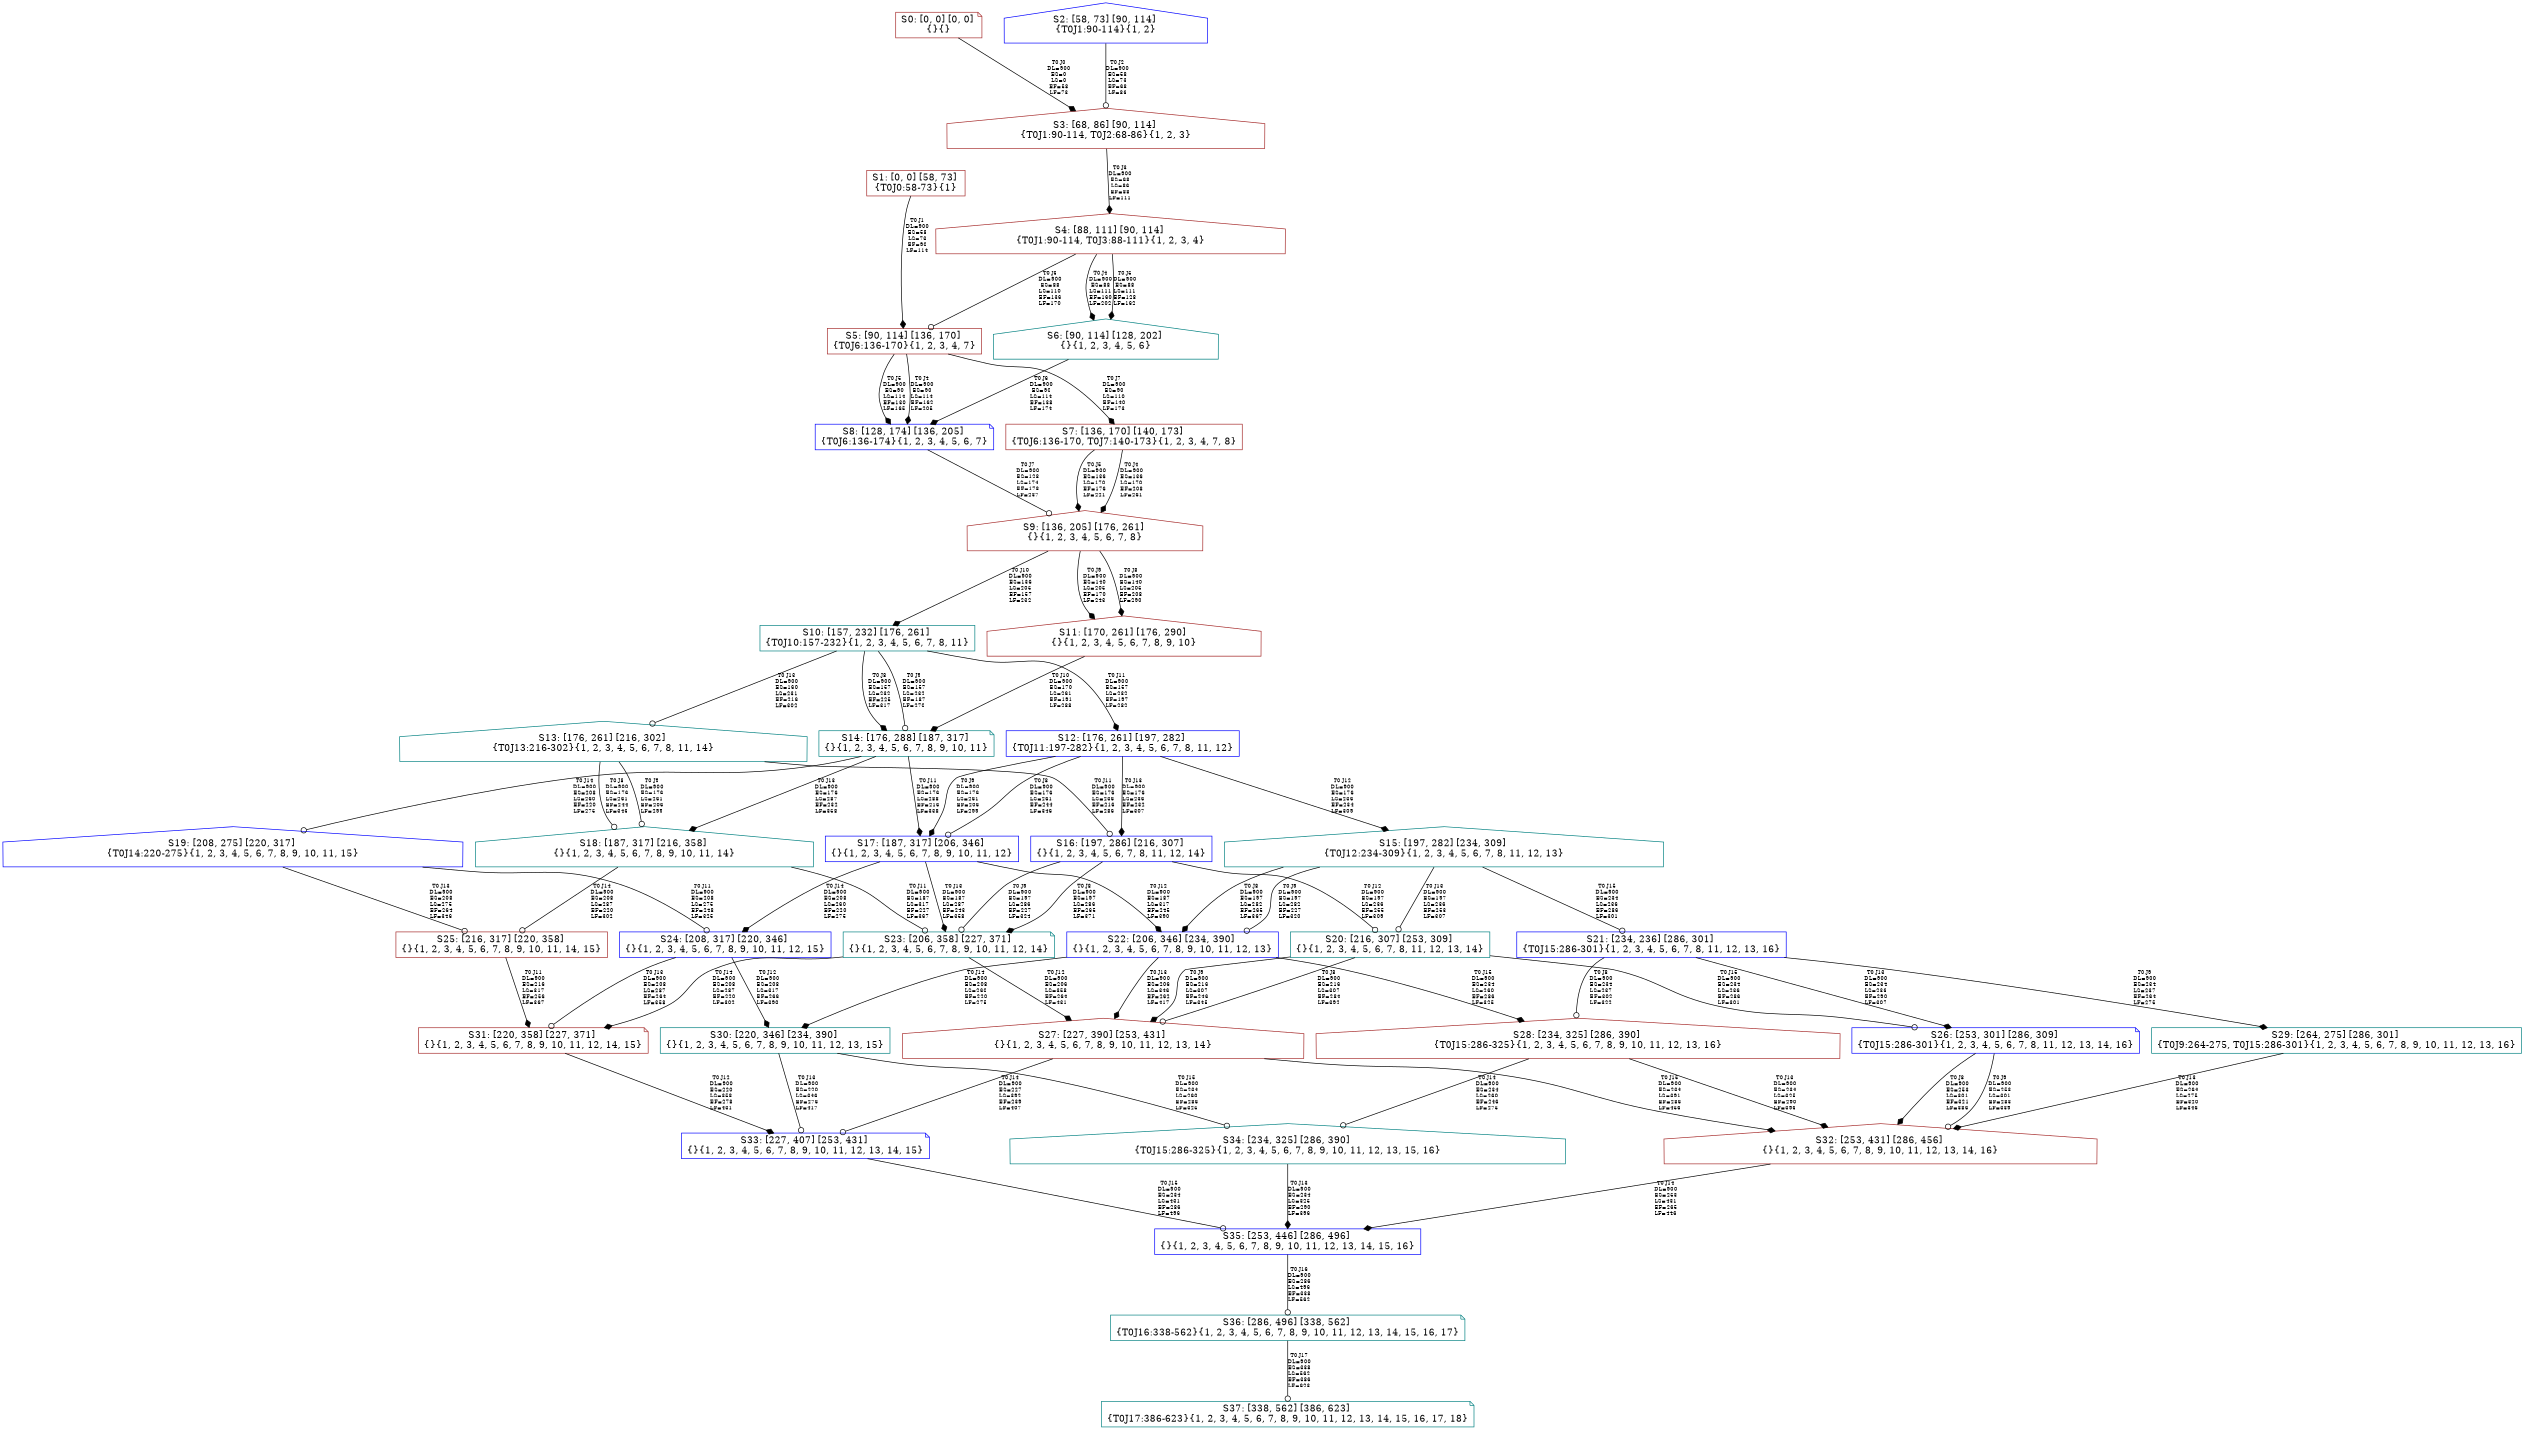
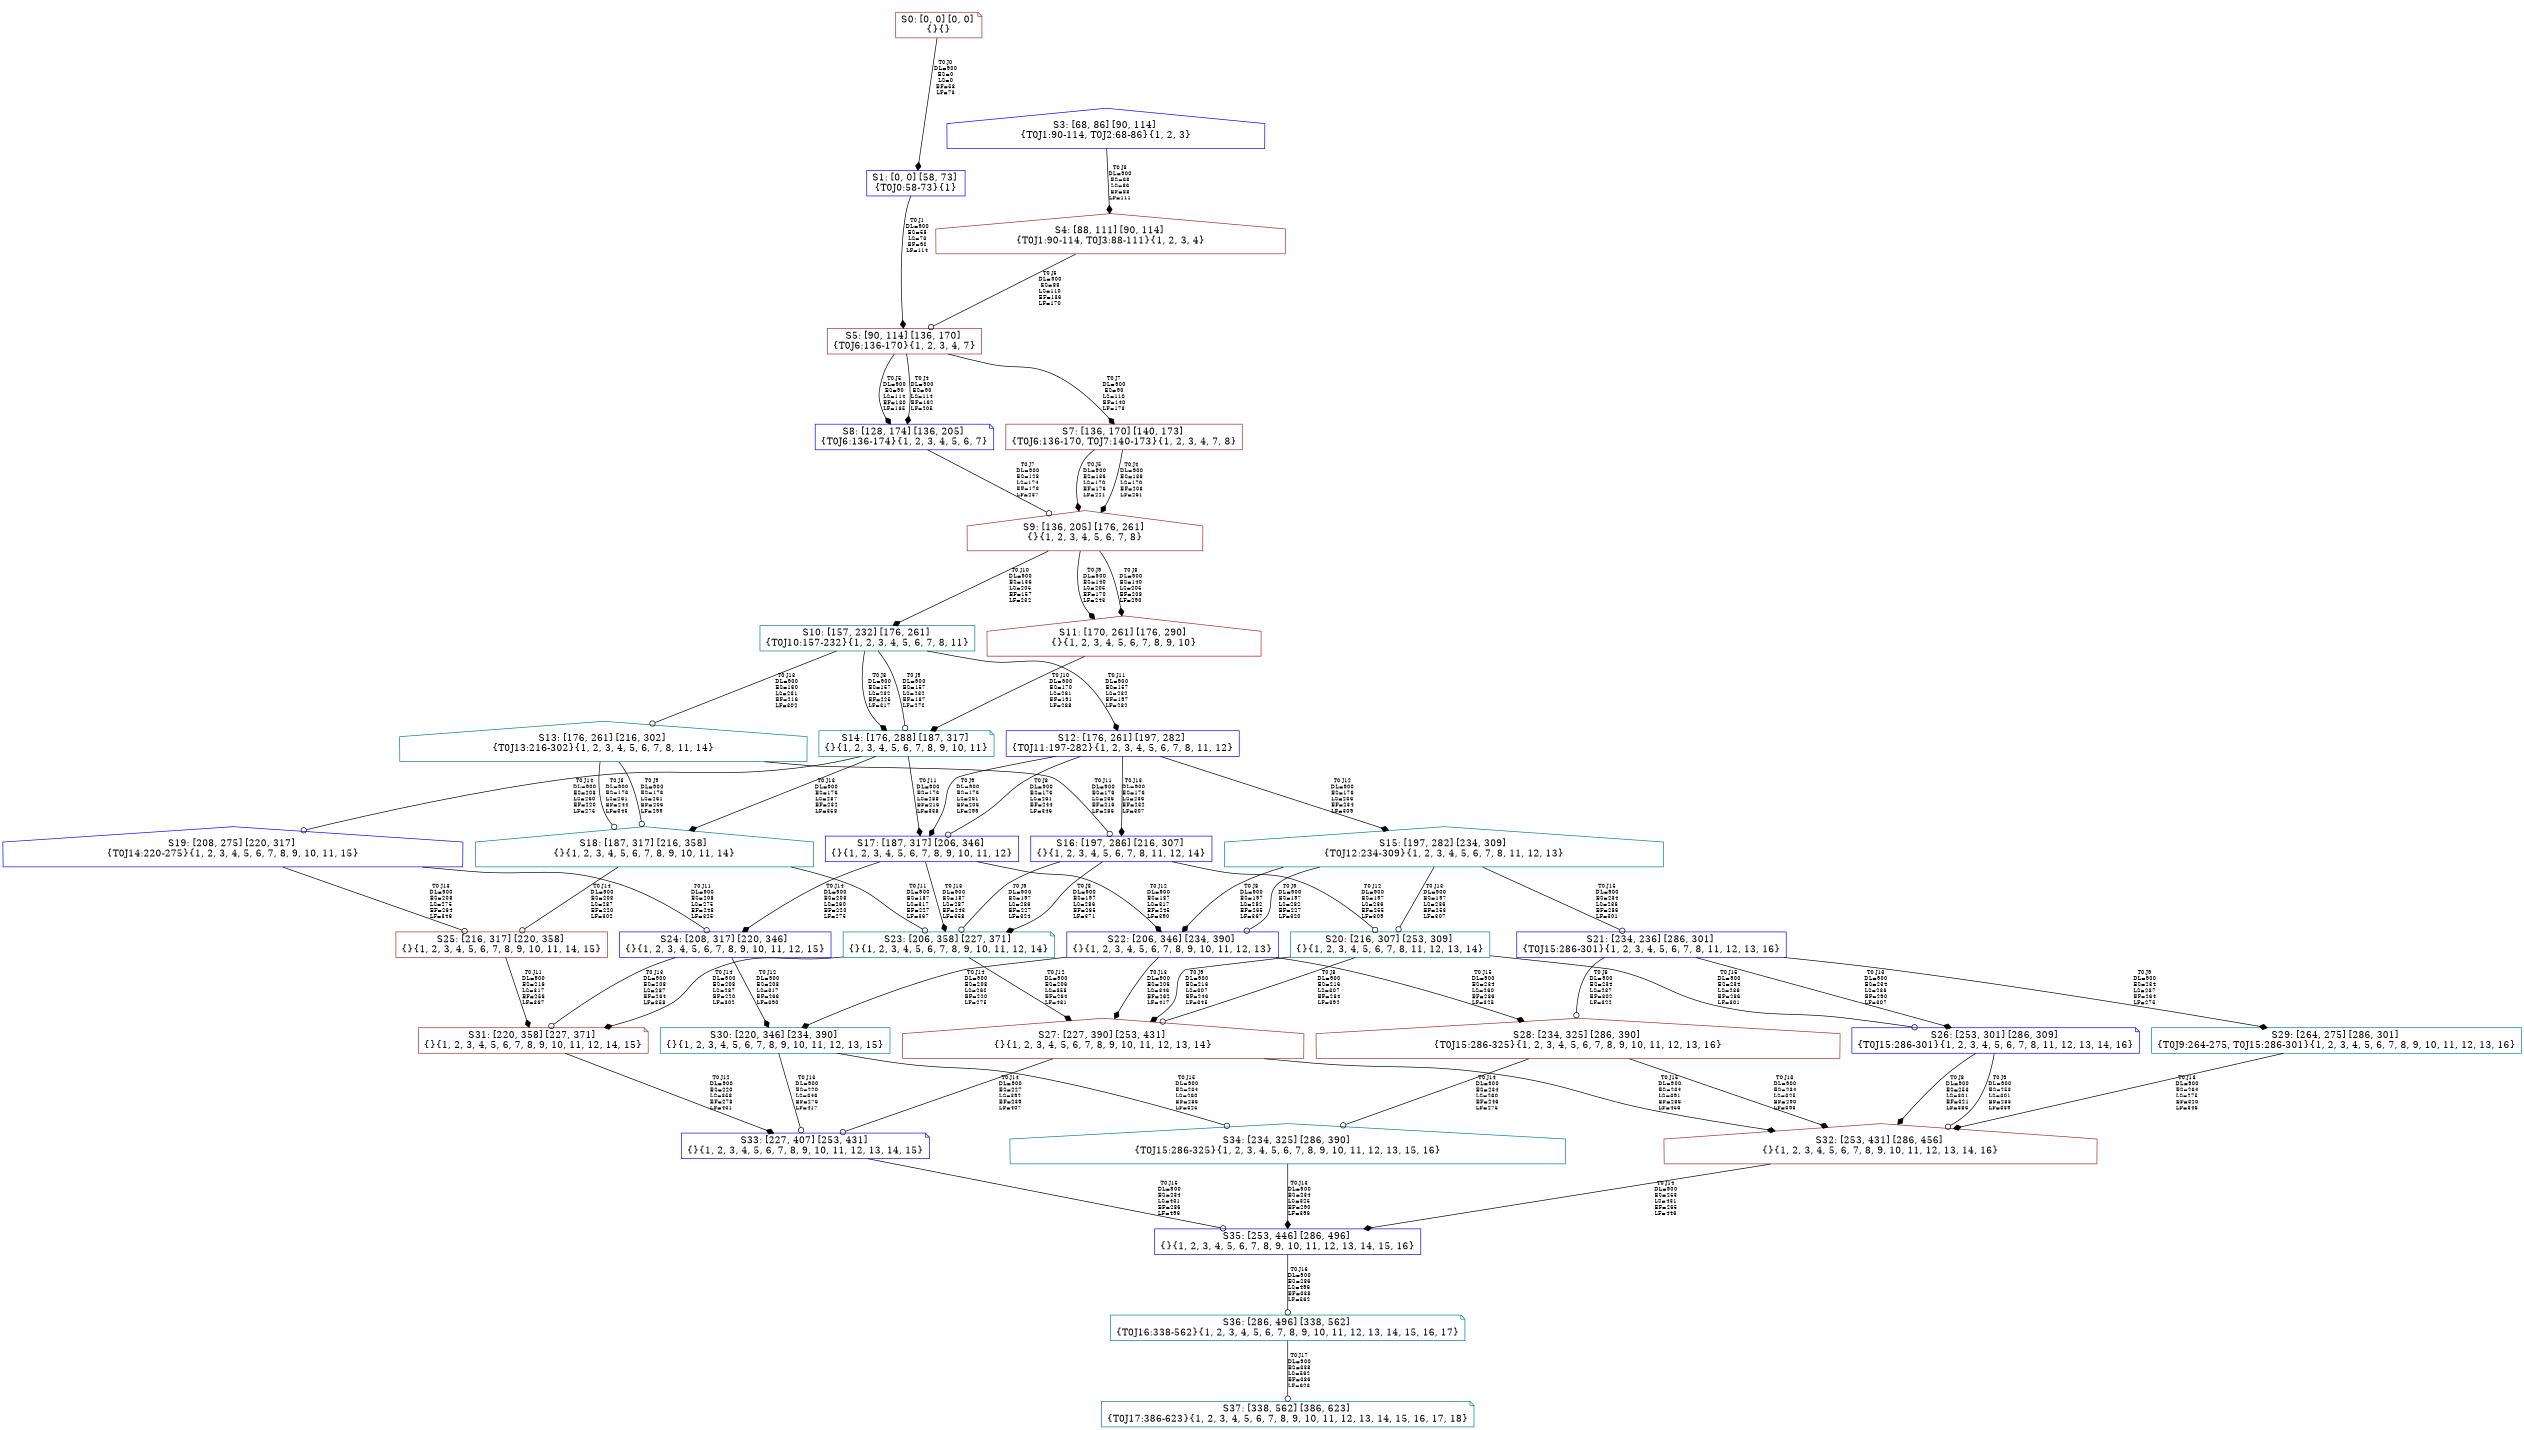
node "S2: [58, 73] [90, 114] {T0J1:90-114}{1, 2}": removed
edge "S0: [0, 0] [0, 0] {}{}" -> "S3: [68, 86] [90, 114] {T0J1:90-114, T0J2:68-86}{1, 2, 3}": now "S0: [0, 0] [0, 0] {}{}" -> "S1: [0, 0] [58, 73] {T0J0:58-73}{1}"
node "S3: [68, 86] [90, 114] {T0J1:90-114, T0J2:68-86}{1, 2, 3}": color brown -> blue
node "S1: [0, 0] [58, 73] {T0J0:58-73}{1}": color brown -> blue
node "S6: [90, 114] [128, 202] {}{1, 2, 3, 4, 5, 6}": removed
